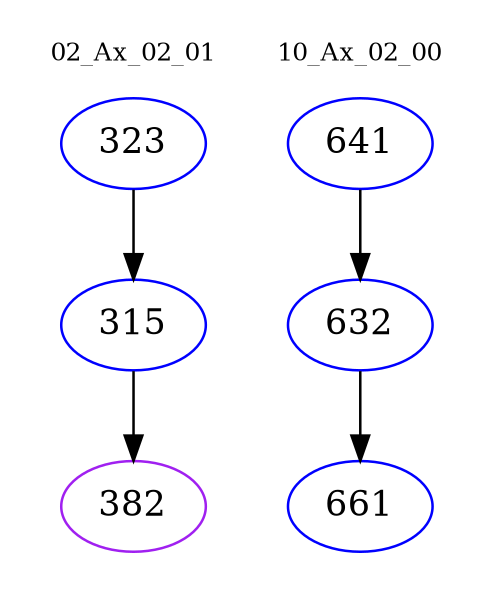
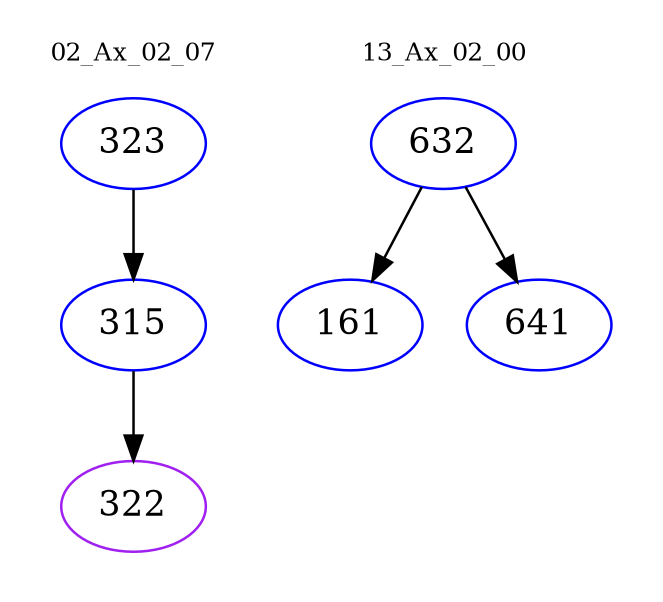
cluster "02_Ax_02_01": label "02_Ax_02_01" -> "02_Ax_02_07"
cluster "10_Ax_02_00": label "10_Ax_02_00" -> "13_Ax_02_00"
edge "641" -> "632": reversed
node "382": label "382" -> "322"
node "661": label "661" -> "161"
